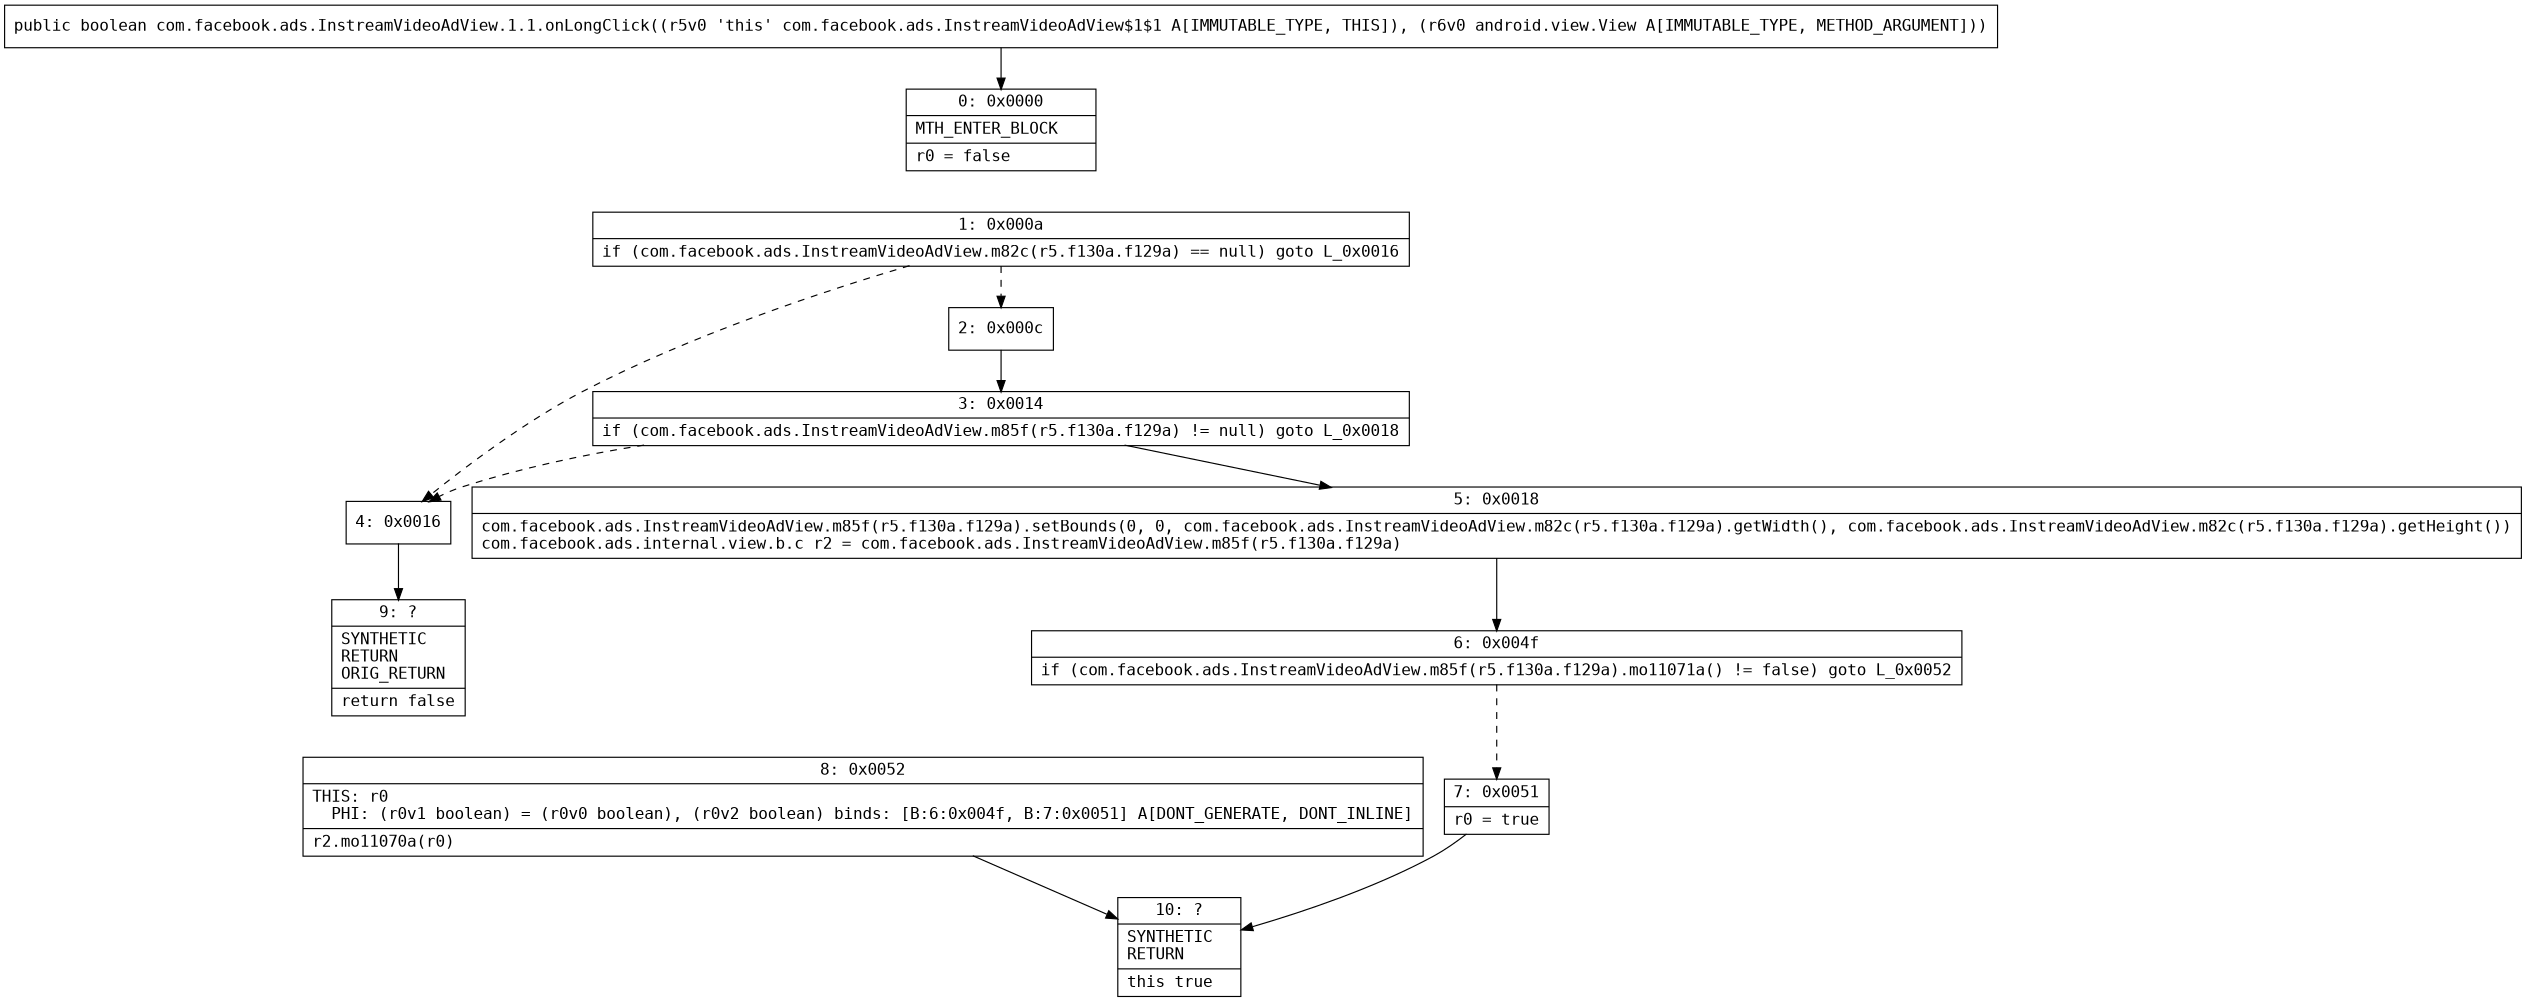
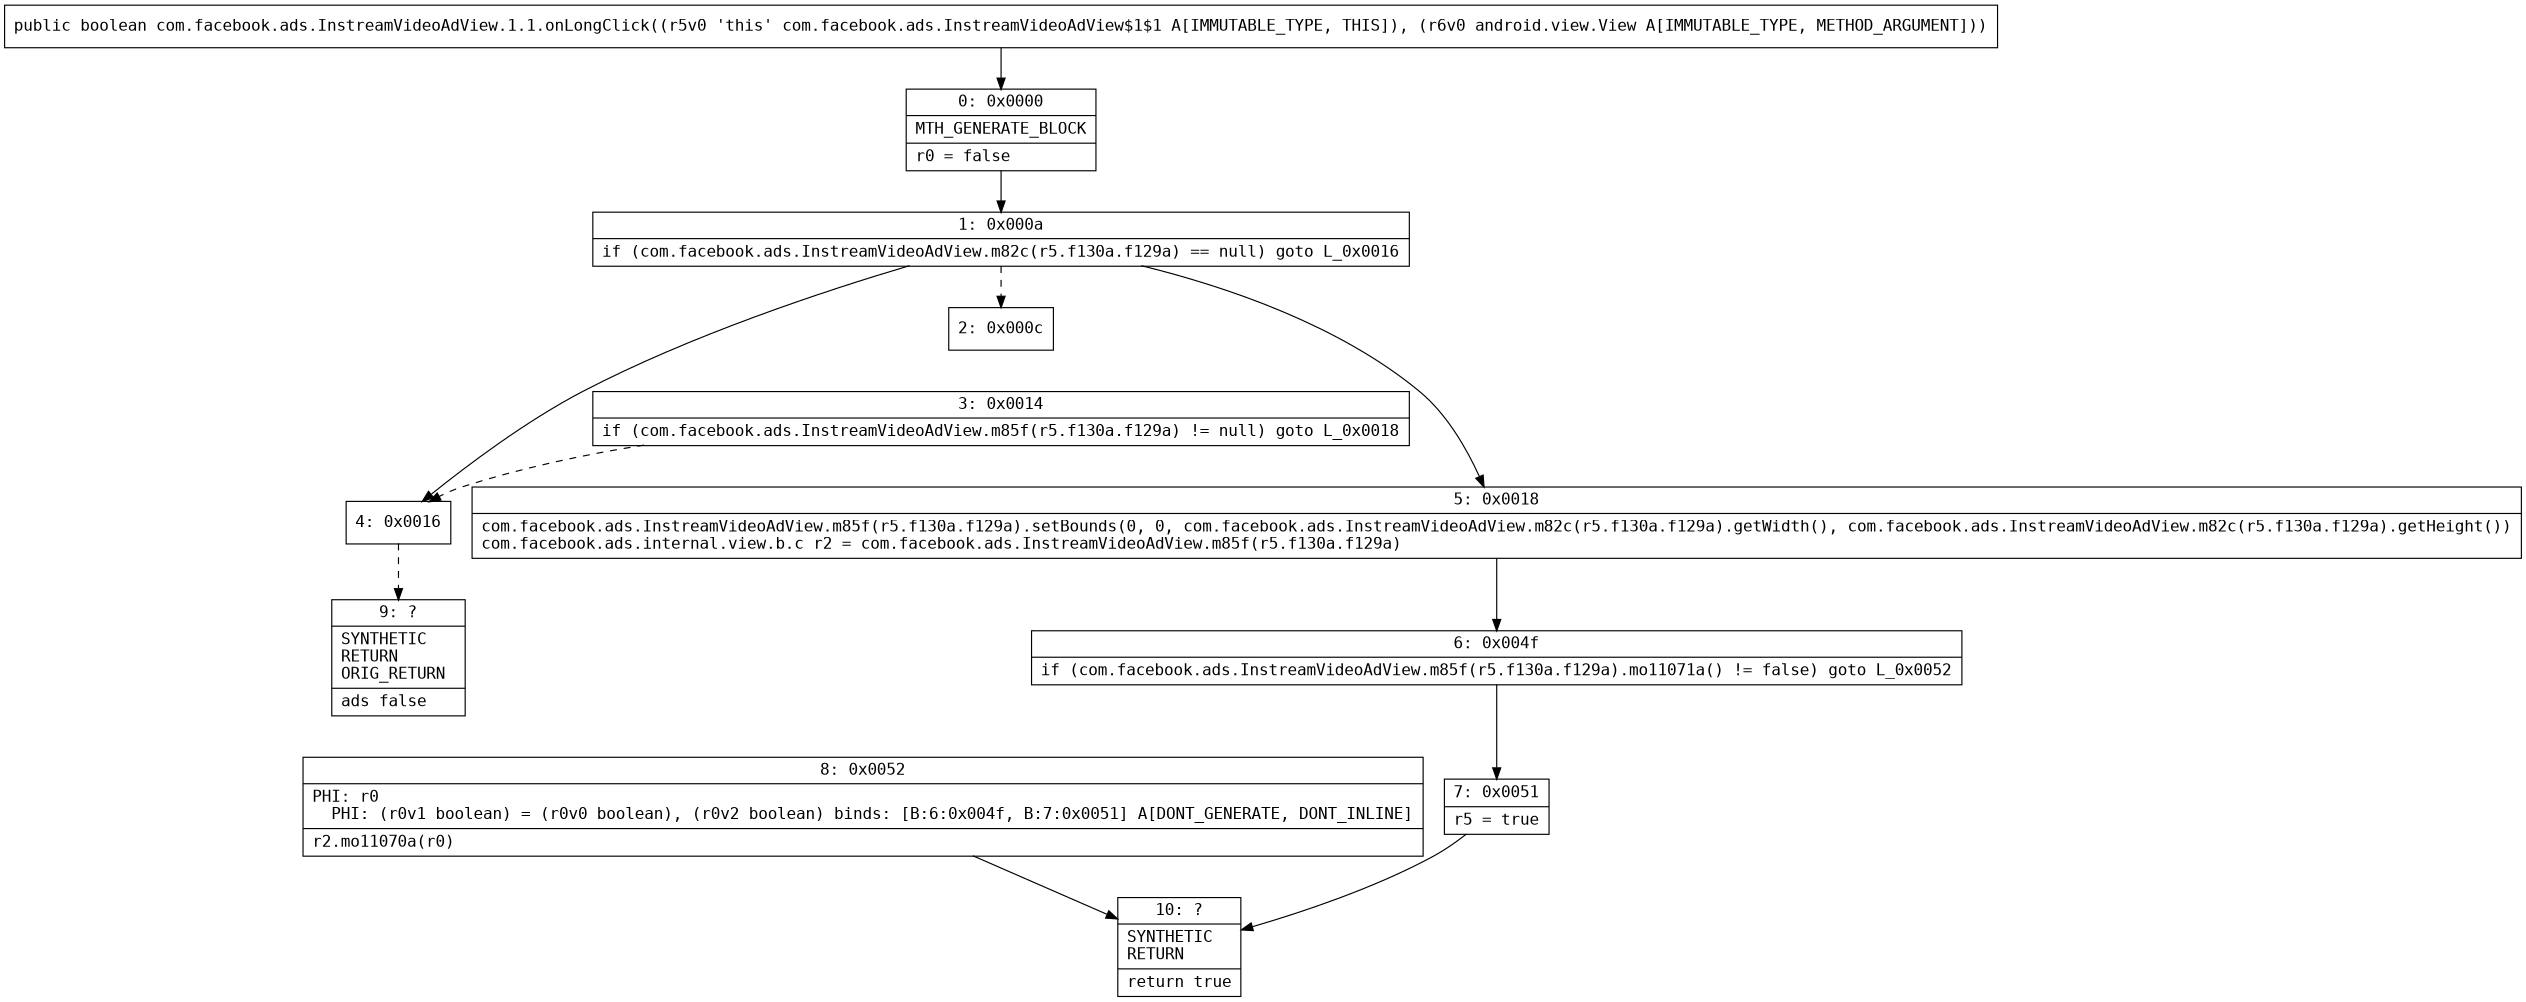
node "0: 0x0000": text "MTH_ENTER_BLOCK" -> "MTH_GENERATE_BLOCK"
edge "0: 0x0000" -> "1: 0x000a": added
edge "1: 0x000a" -> "4: 0x0016": style dashed -> solid
edge "2: 0x000c" -> "3: 0x0014": removed
edge "3: 0x0014" -> "5: 0x0018": now "1: 0x000a" -> "5: 0x0018"
edge "4: 0x0016" -> "9: ?": style solid -> dashed
node "9: ?": text "return false" -> "ads false"
edge "6: 0x004f" -> "7: 0x0051": style dashed -> solid
node "8: 0x0052": text "THIS: r0" -> "PHI: r0"
node "7: 0x0051": text "r0 = true" -> "r5 = true"
node "10: ?": text "this true" -> "return true"
